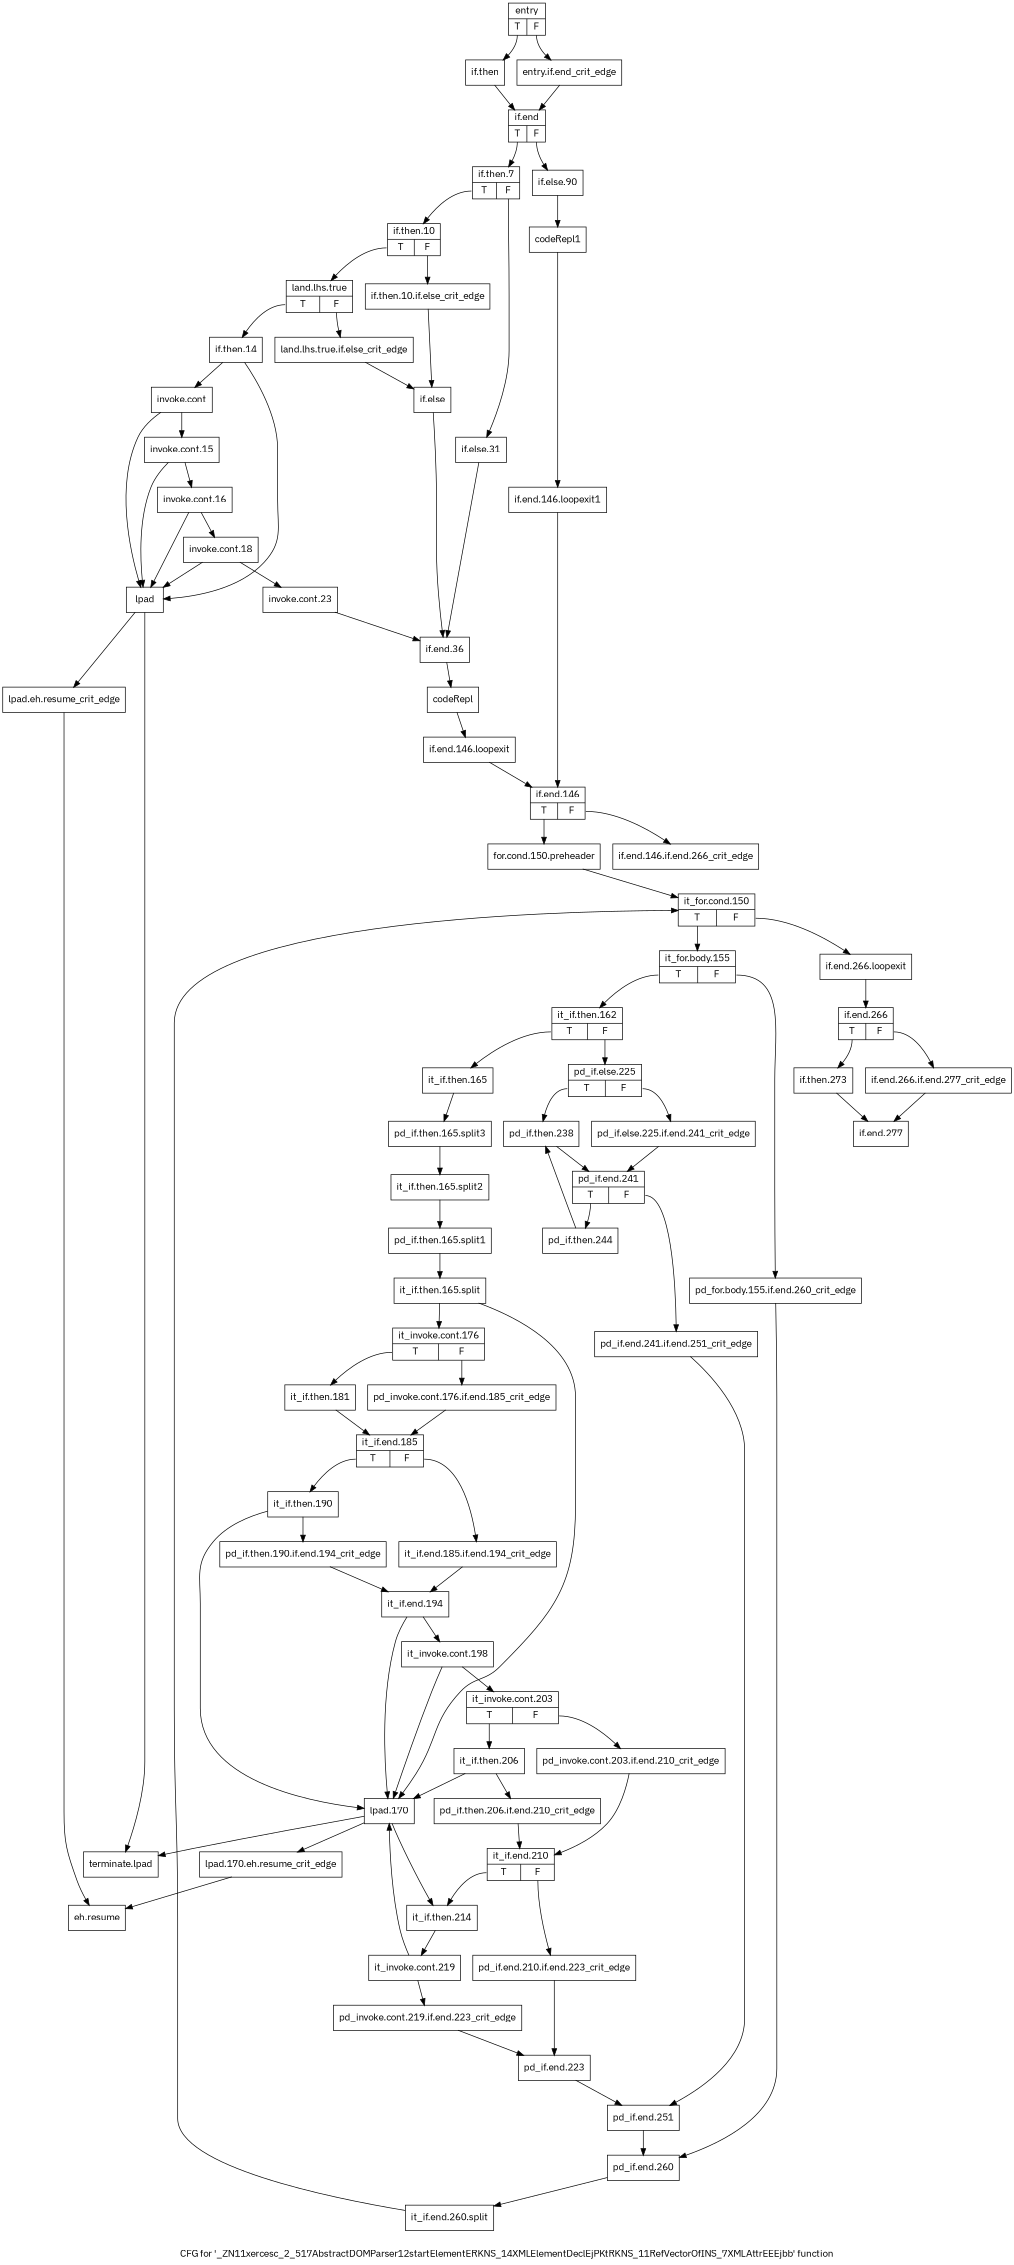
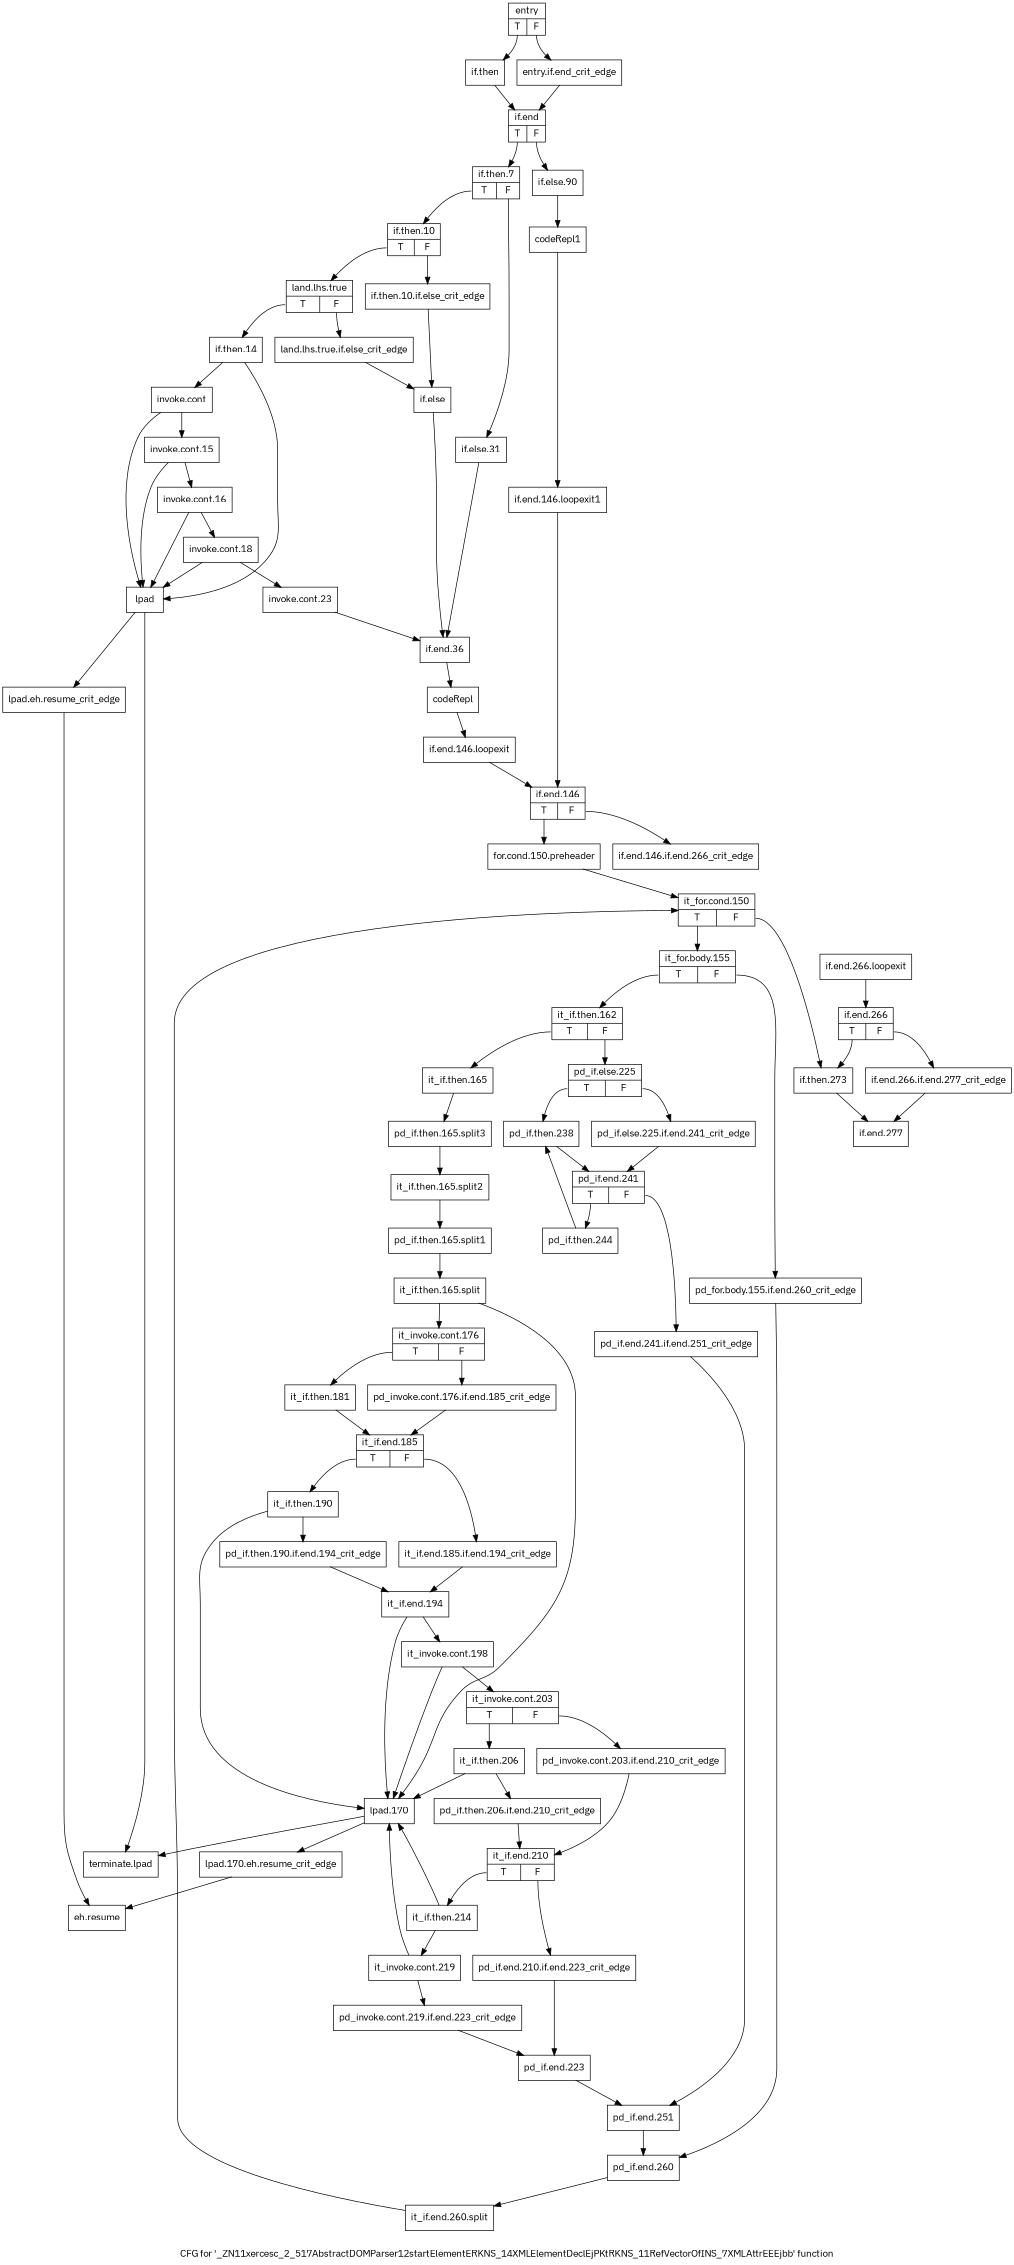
edge "it_for.cond.150" -> "if.end.266.loopexit": now "it_for.cond.150" -> "if.then.273"
edge "lpad.170" -> "it_if.then.214": reversed
